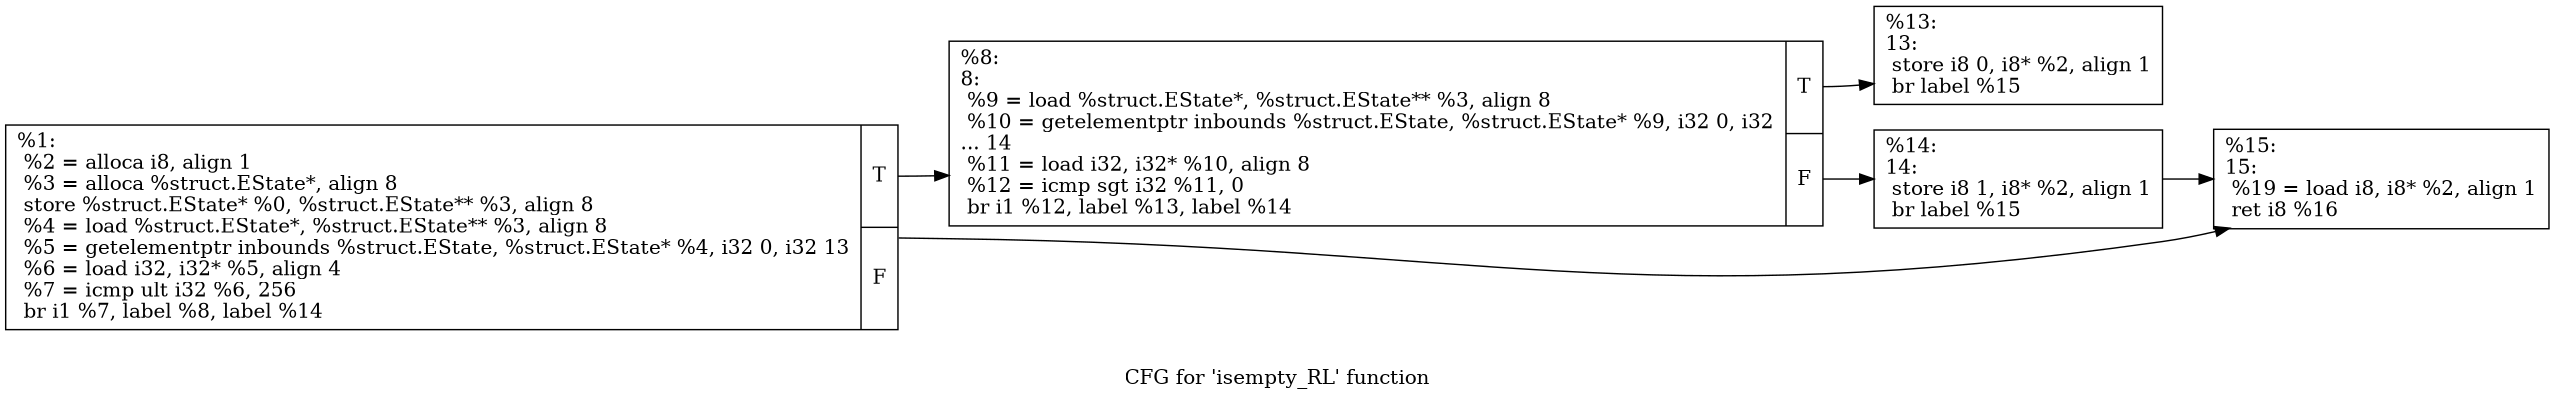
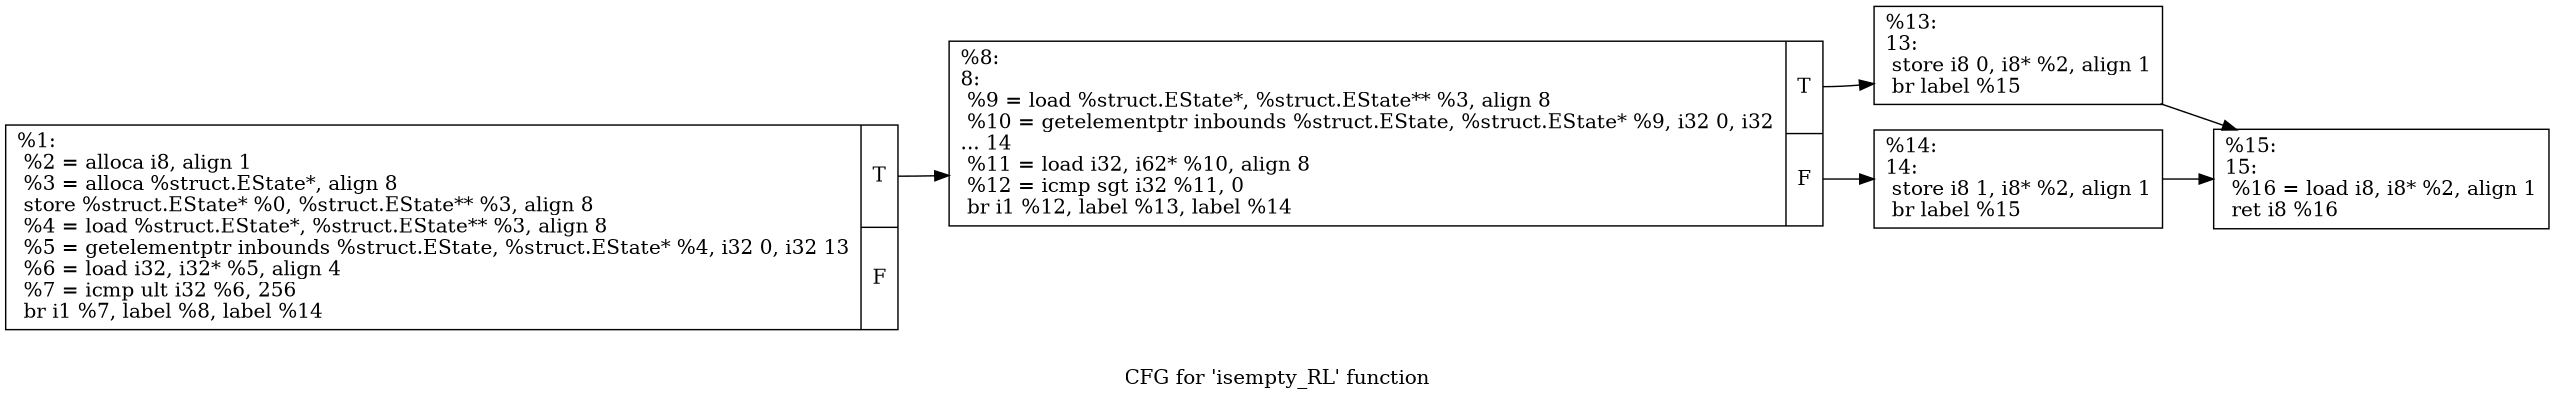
node "%8:": text "%11 = load i32, i32* %10, align 8" -> "%11 = load i32, i62* %10, align 8"
node "%15:": text "%19 = load i8, i8* %2, align 1" -> "%16 = load i8, i8* %2, align 1"
edge "%1:" -> "%15:": now "%13:" -> "%15:"
